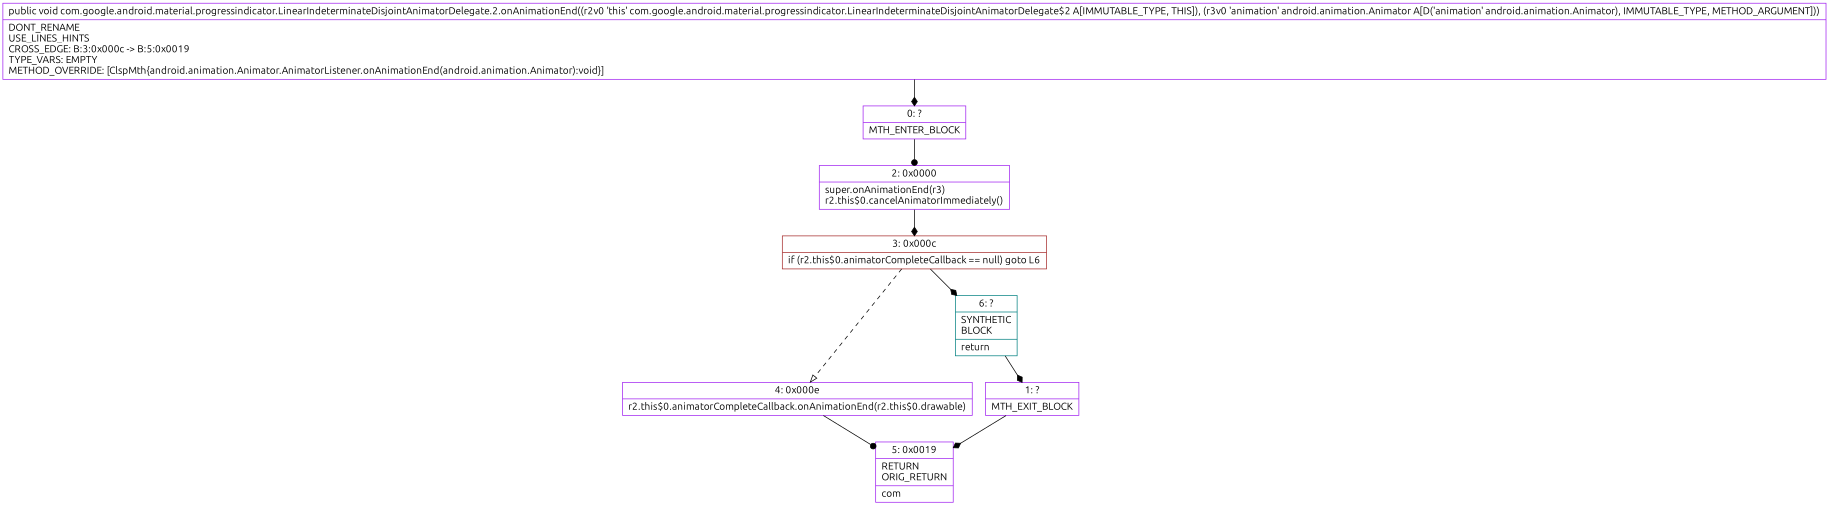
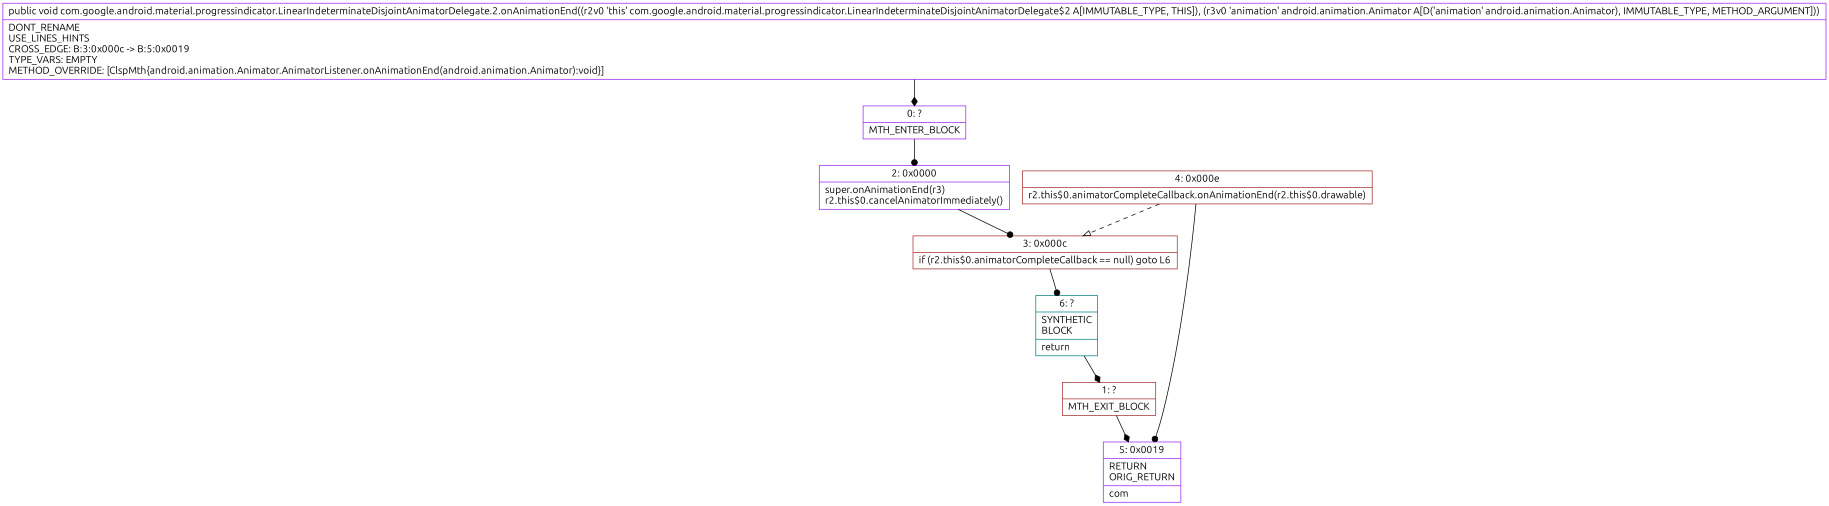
edge "2: 0x0000" -> "3: 0x000c": arrowhead diamond -> dot
edge "3: 0x000c" -> "6: ?": arrowhead diamond -> dot
edge "3: 0x000c" -> "4: 0x000e": reversed
node "4: 0x000e": color purple -> brown
node "1: ?": color purple -> brown
